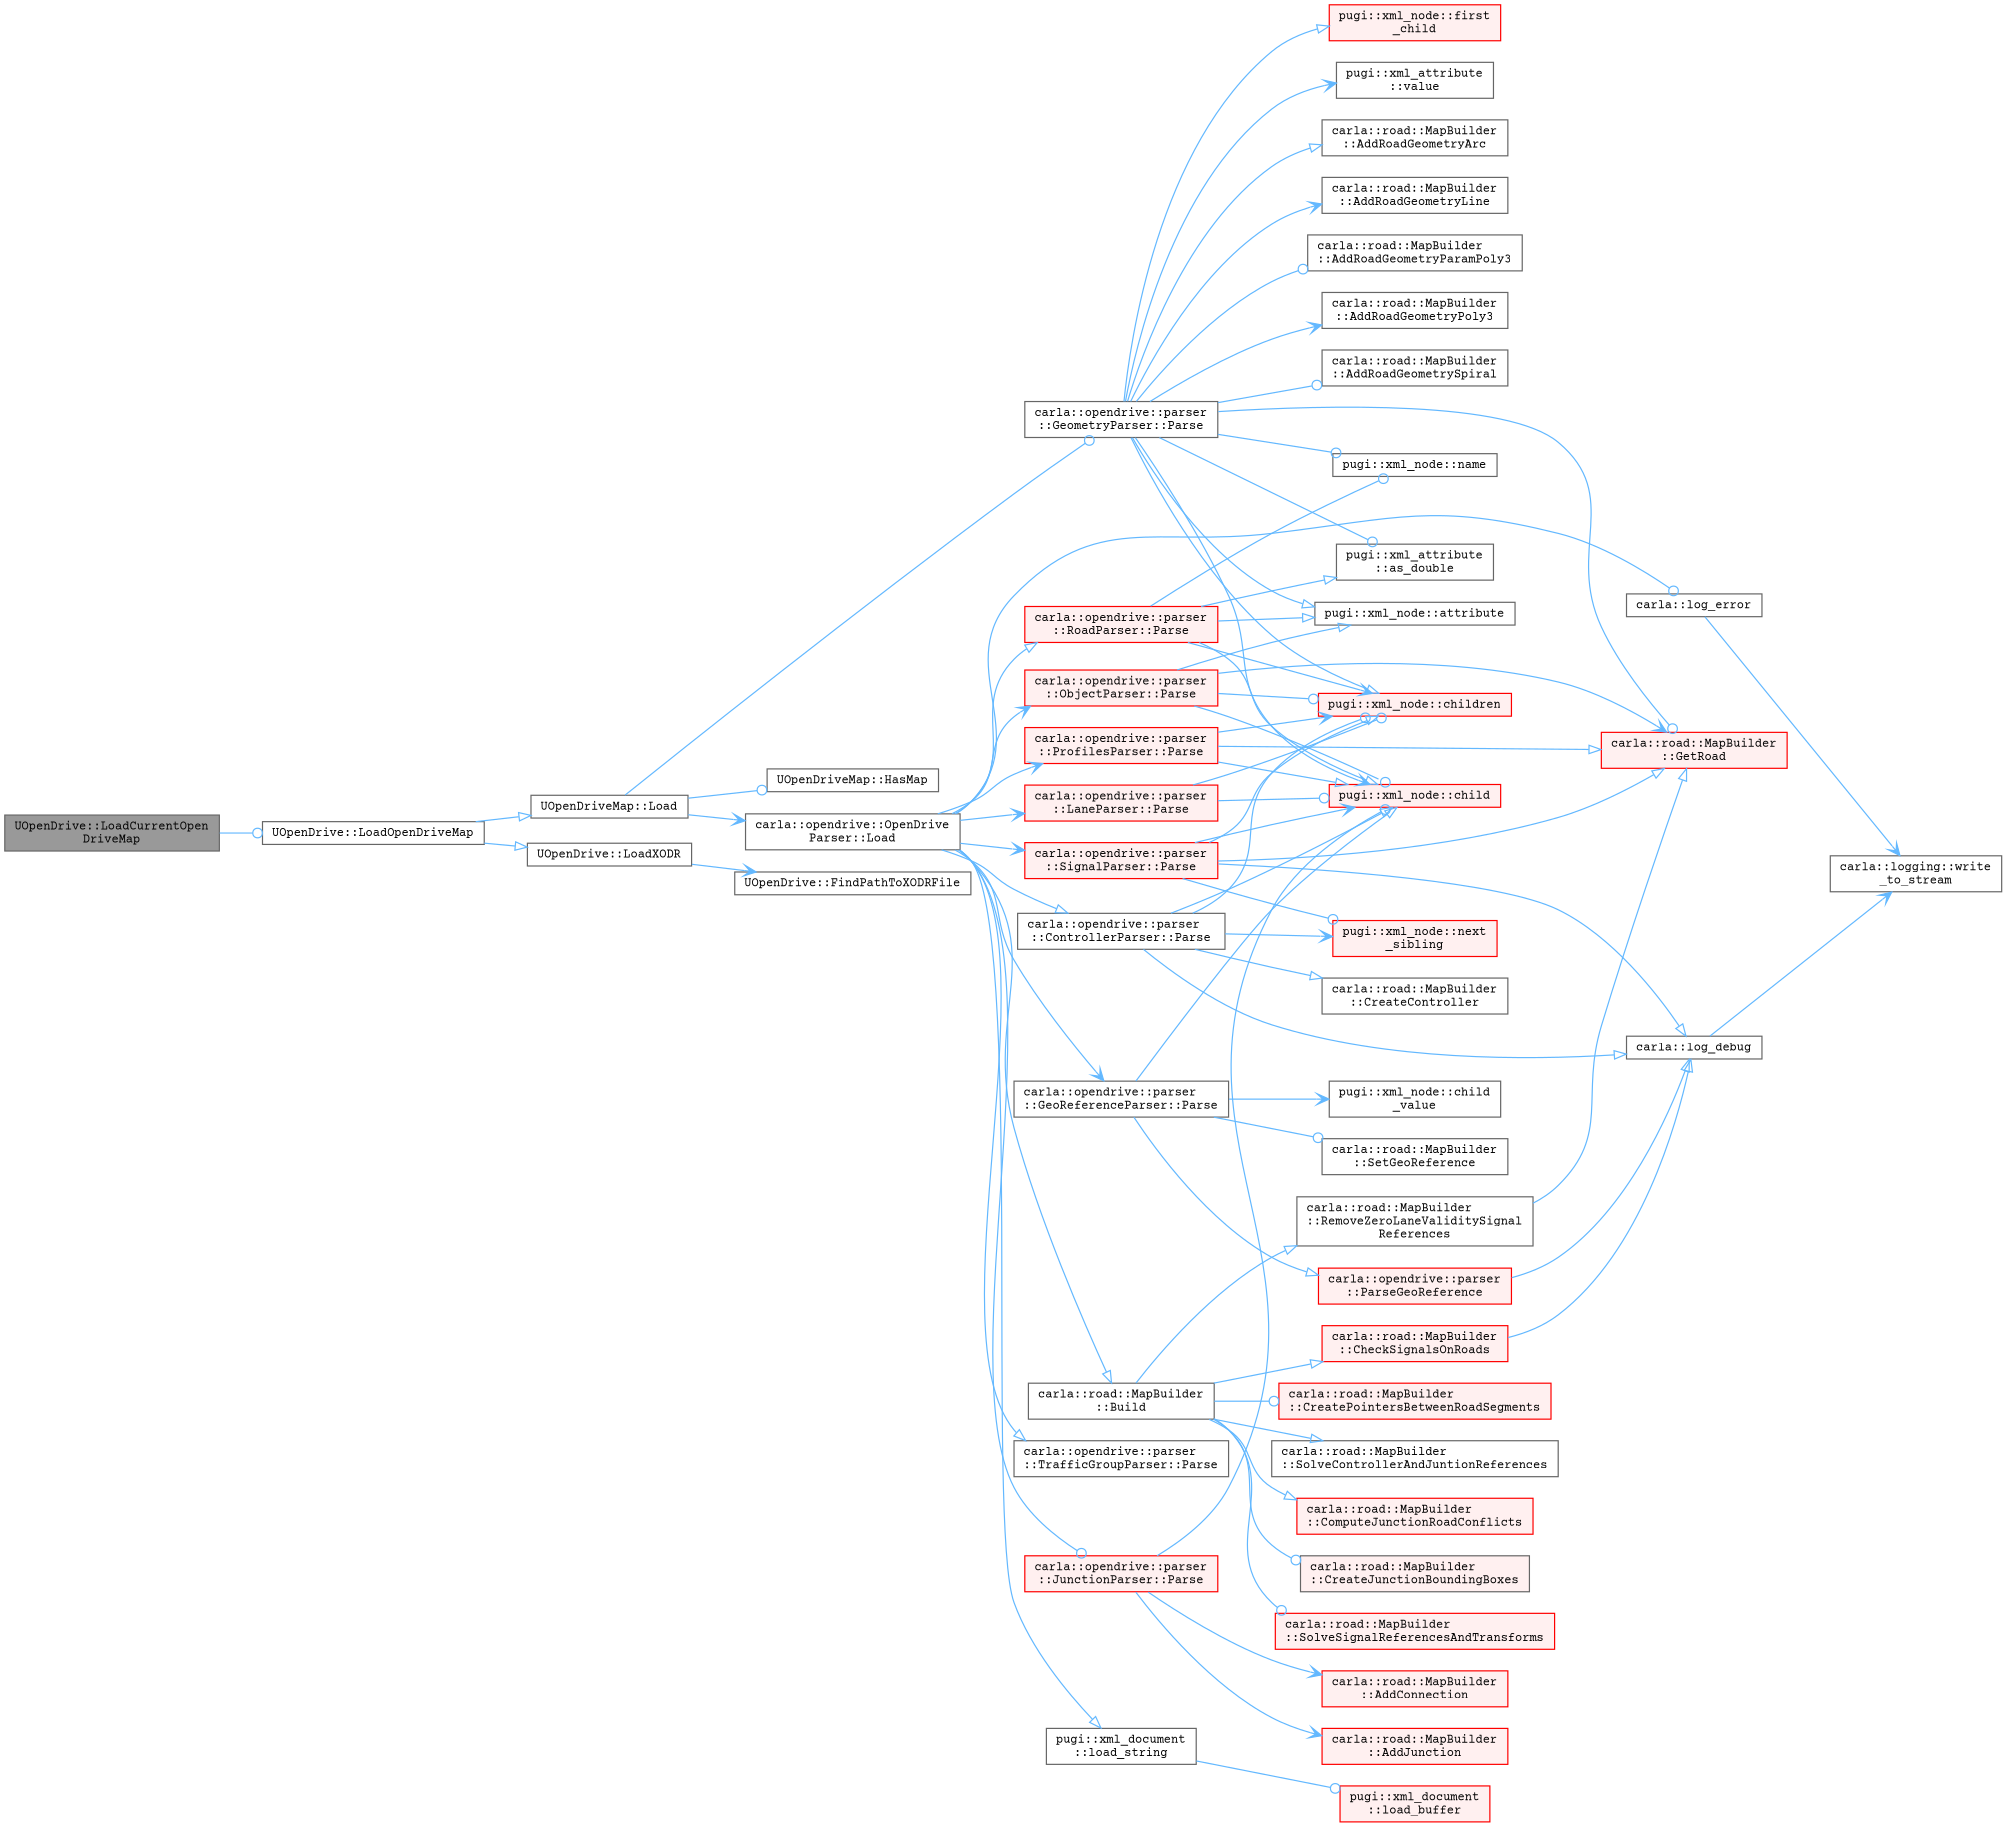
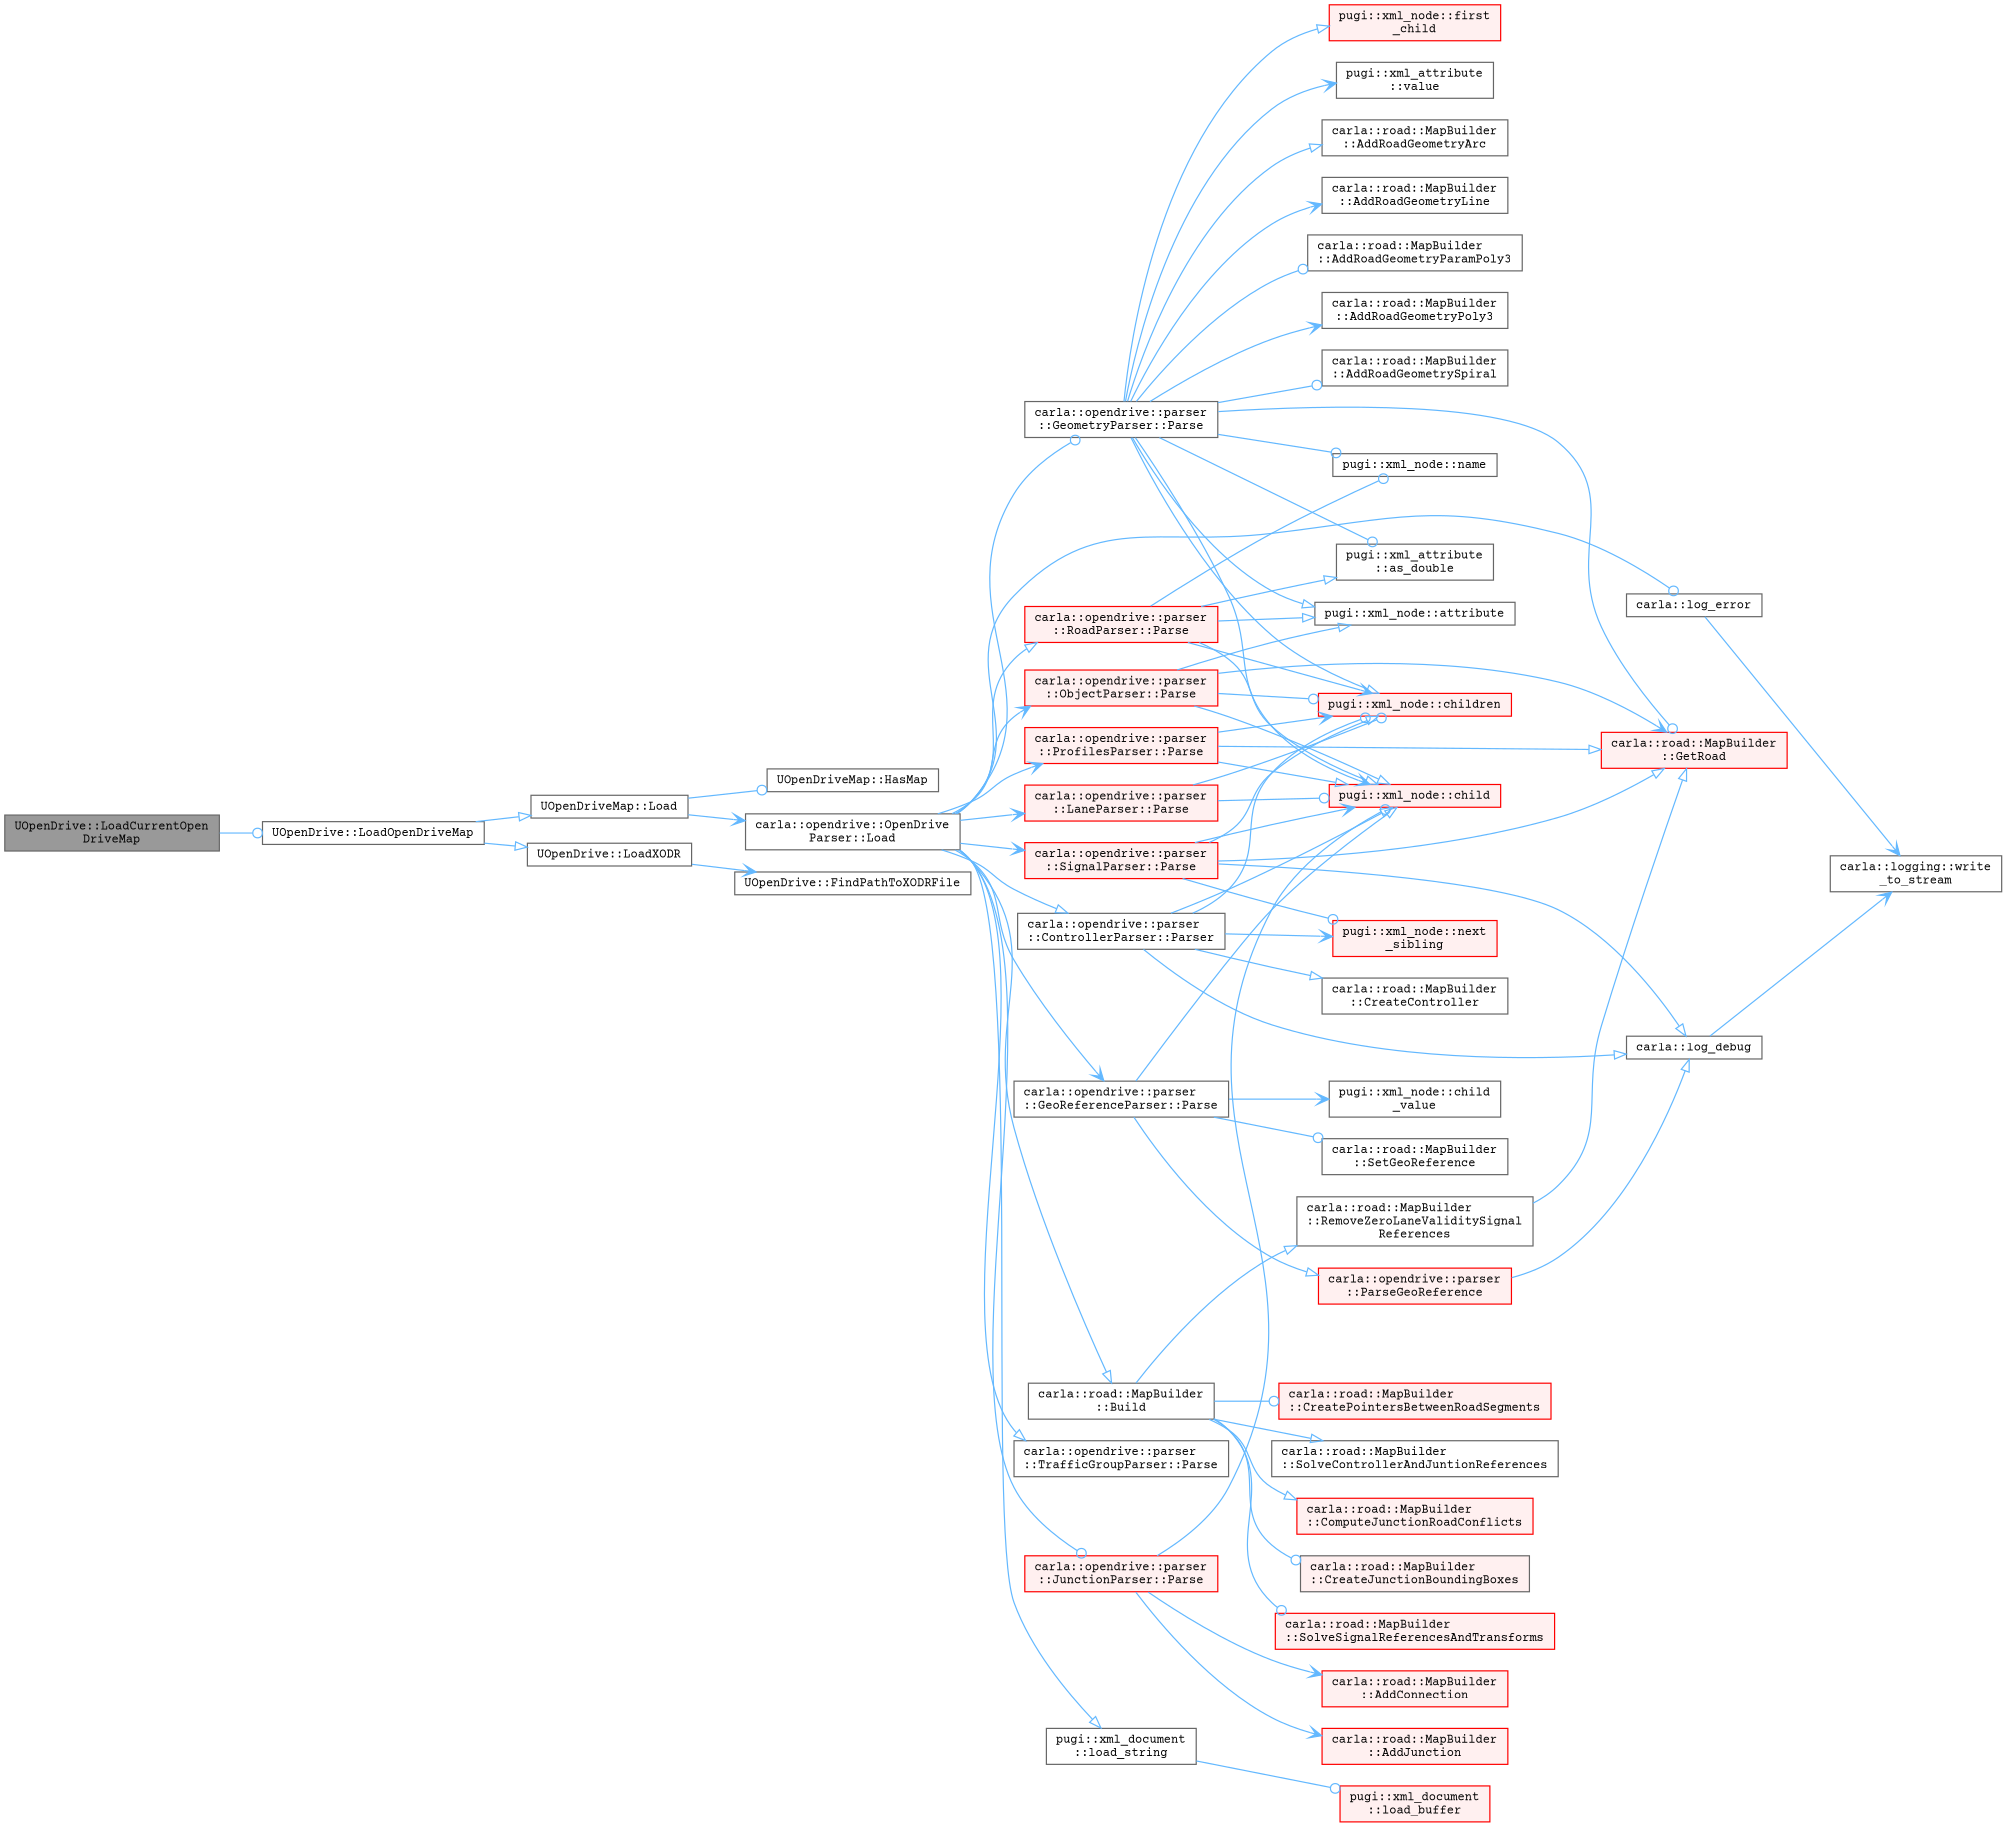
edge "UOpenDriveMap::Load" -> "carla::opendrive::parser ::GeometryParser::Parse": now "carla::opendrive::OpenDrive Parser::Load" -> "carla::opendrive::parser ::GeometryParser::Parse"
edge "carla::opendrive::parser ::ObjectParser::Parse" -> "pugi::xml_node::child": arrowhead odot -> onormal
node "carla::opendrive::parser ::ControllerParser::Parse": label "carla::opendrive::parser ::ControllerParser::Parse" -> "carla::opendrive::parser ::ControllerParser::Parser"
node "carla::road::MapBuilder ::CheckSignalsOnRoads": removed
